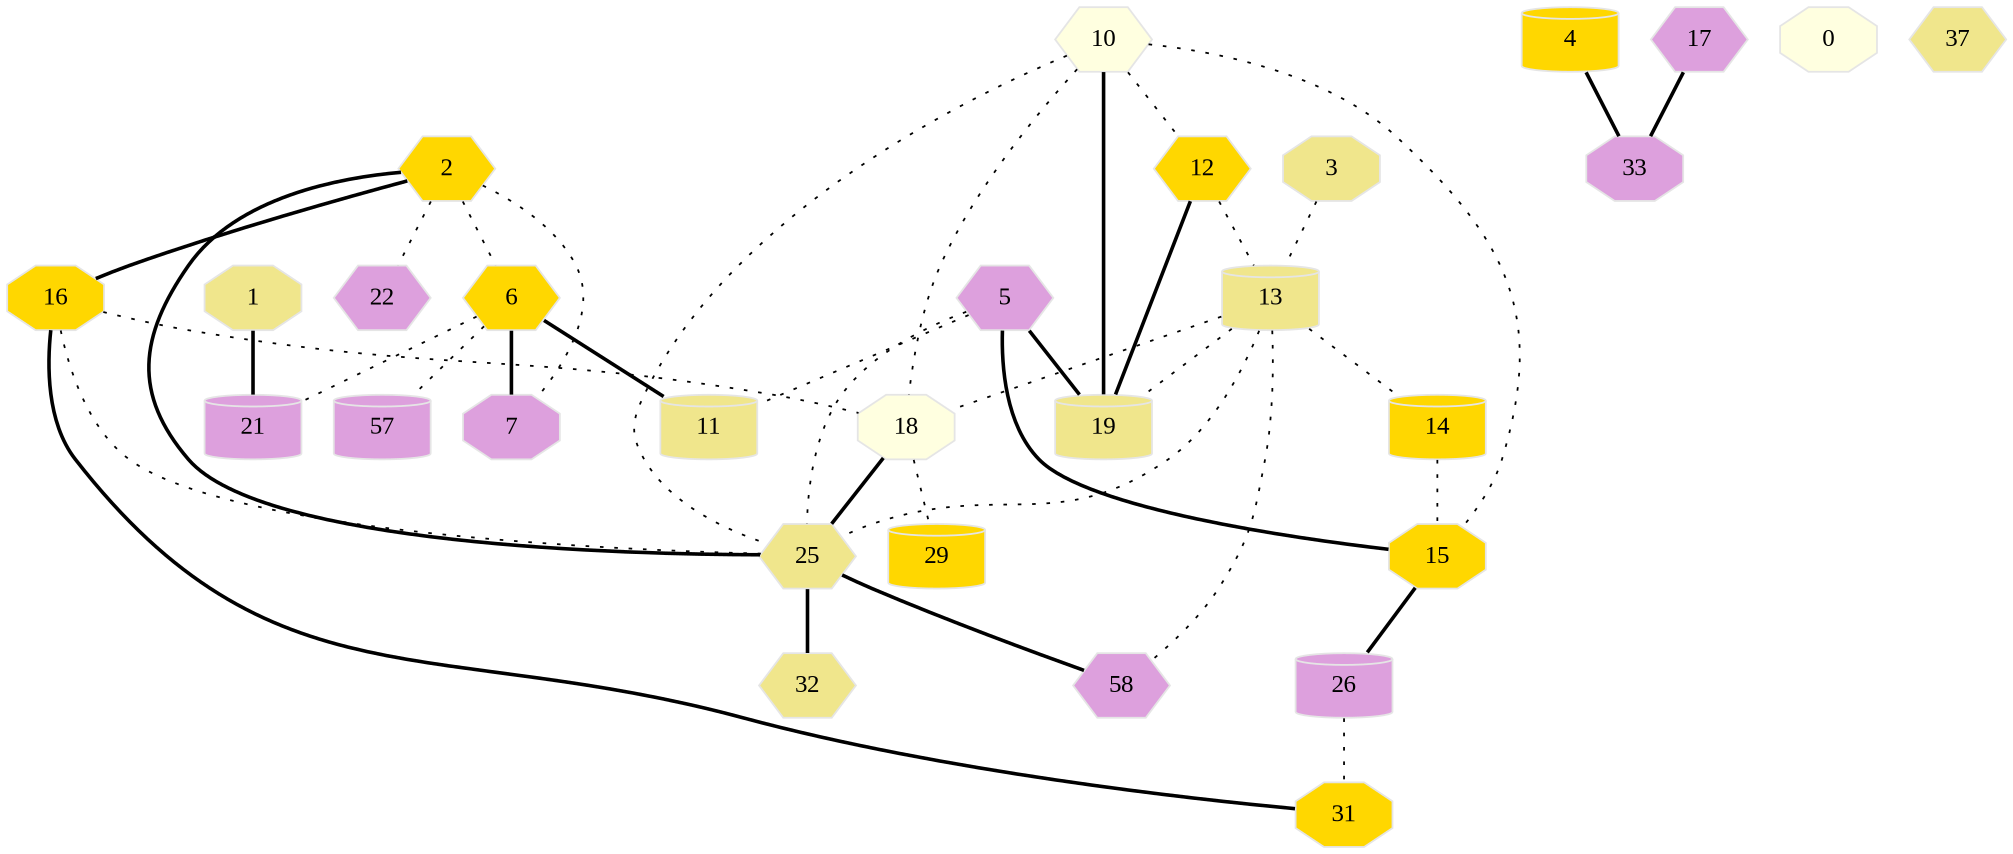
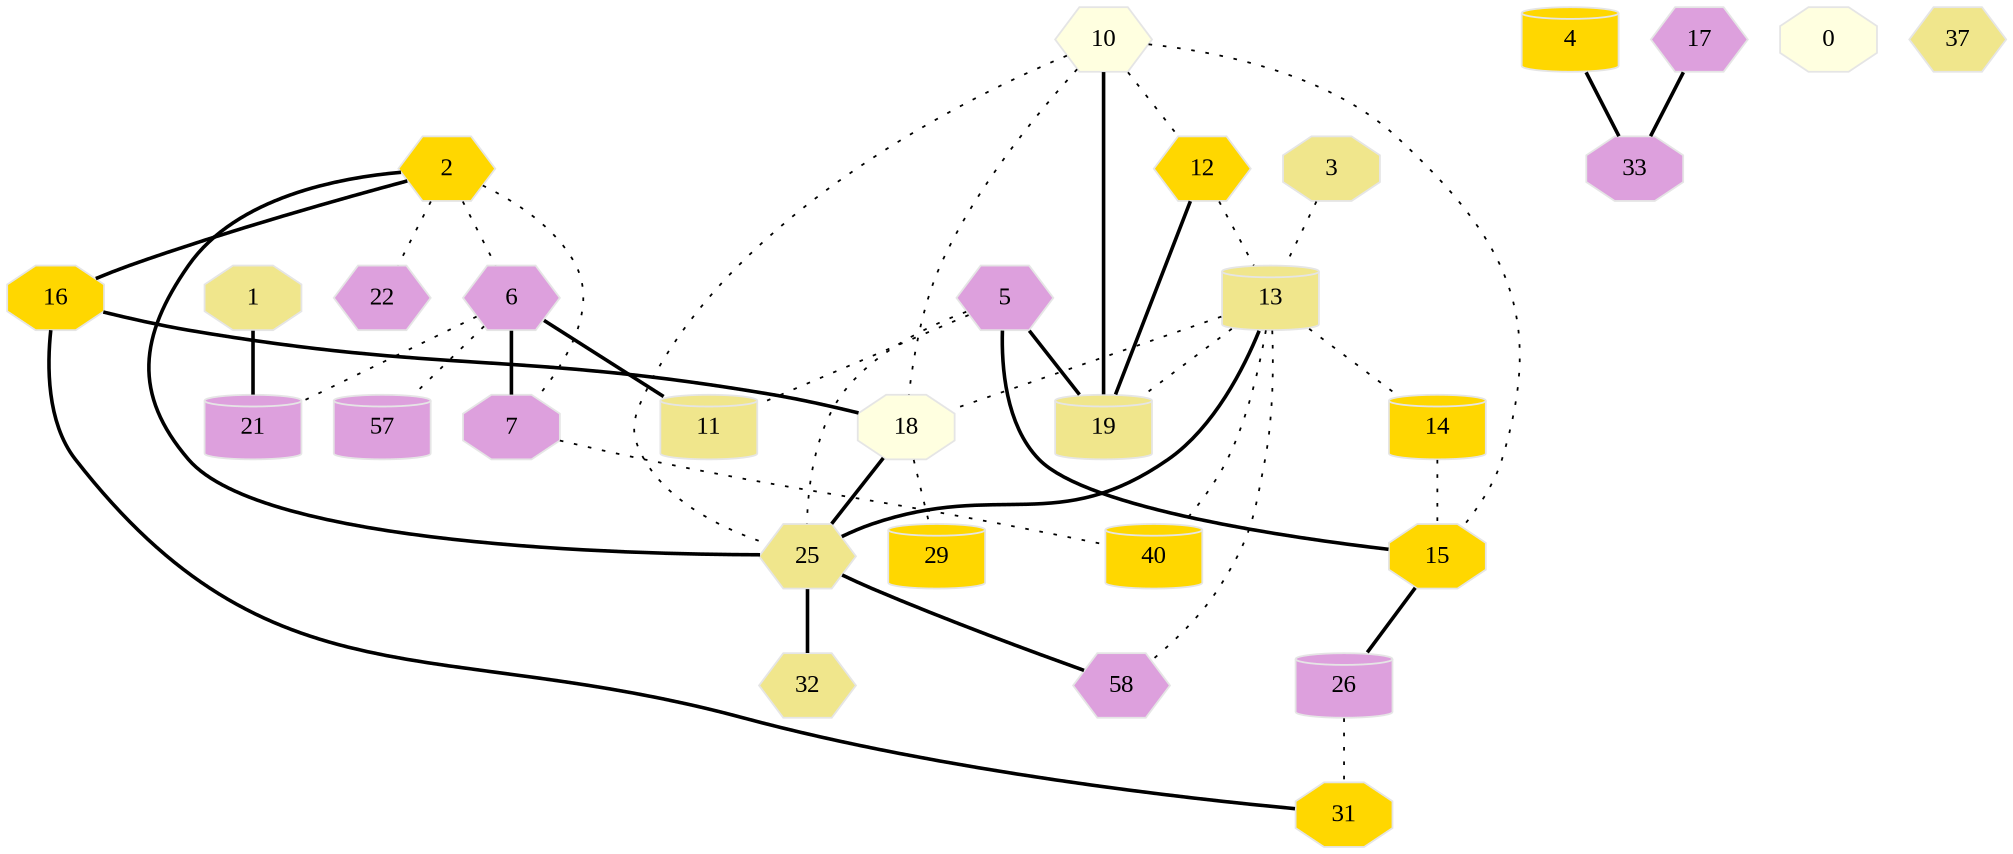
node "6": fillcolor gold -> plum
edge "16" -- "18": style dotted -> bold
edge "16" -- "25": removed
edge "13" -- "25": style dotted -> bold
node "40": added
